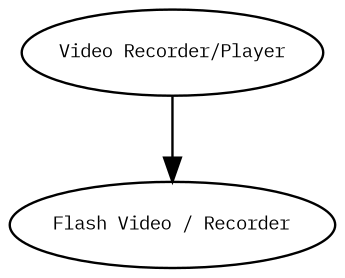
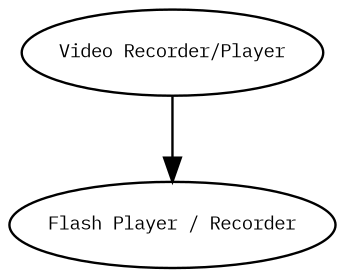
node "Flash Video / Recorder": label "Flash Video / Recorder" -> "Flash Player / Recorder"
